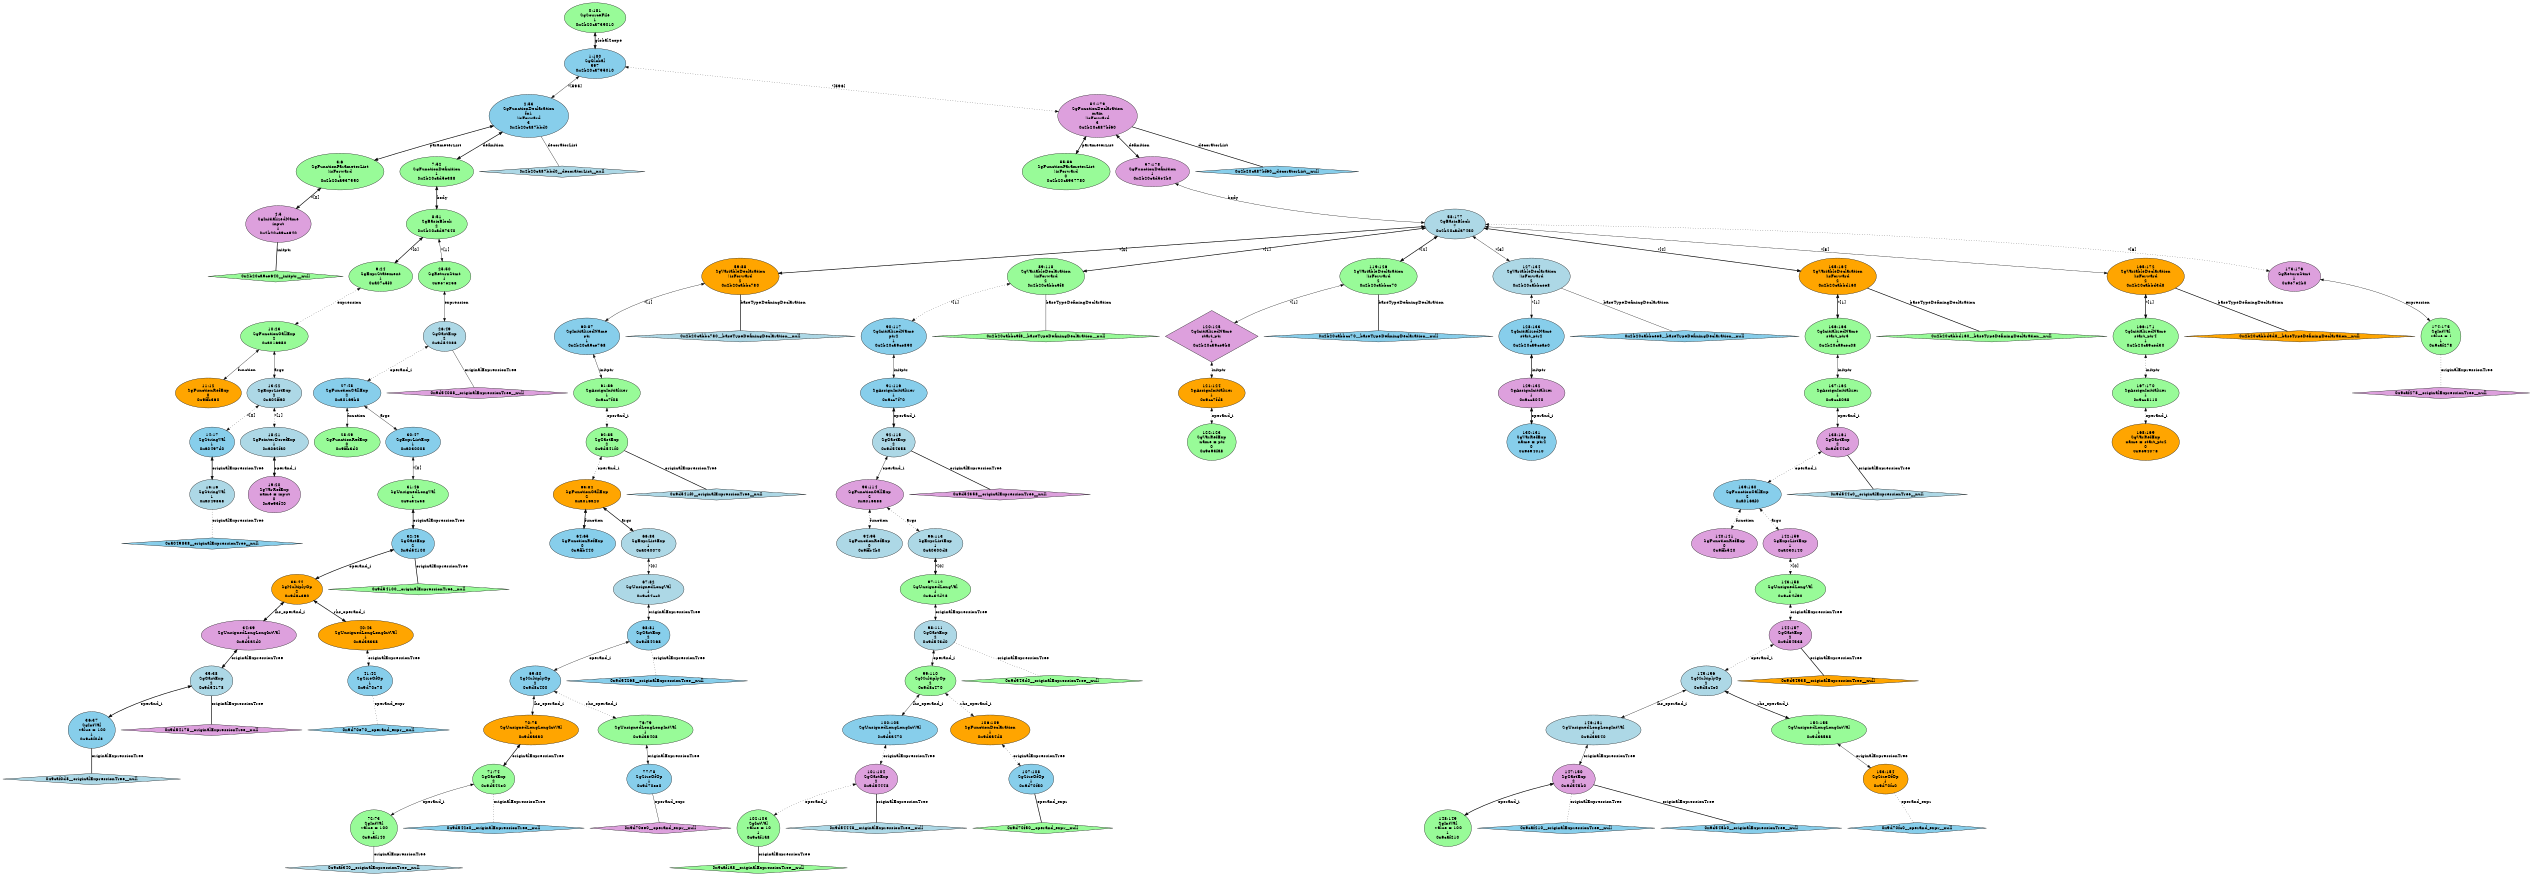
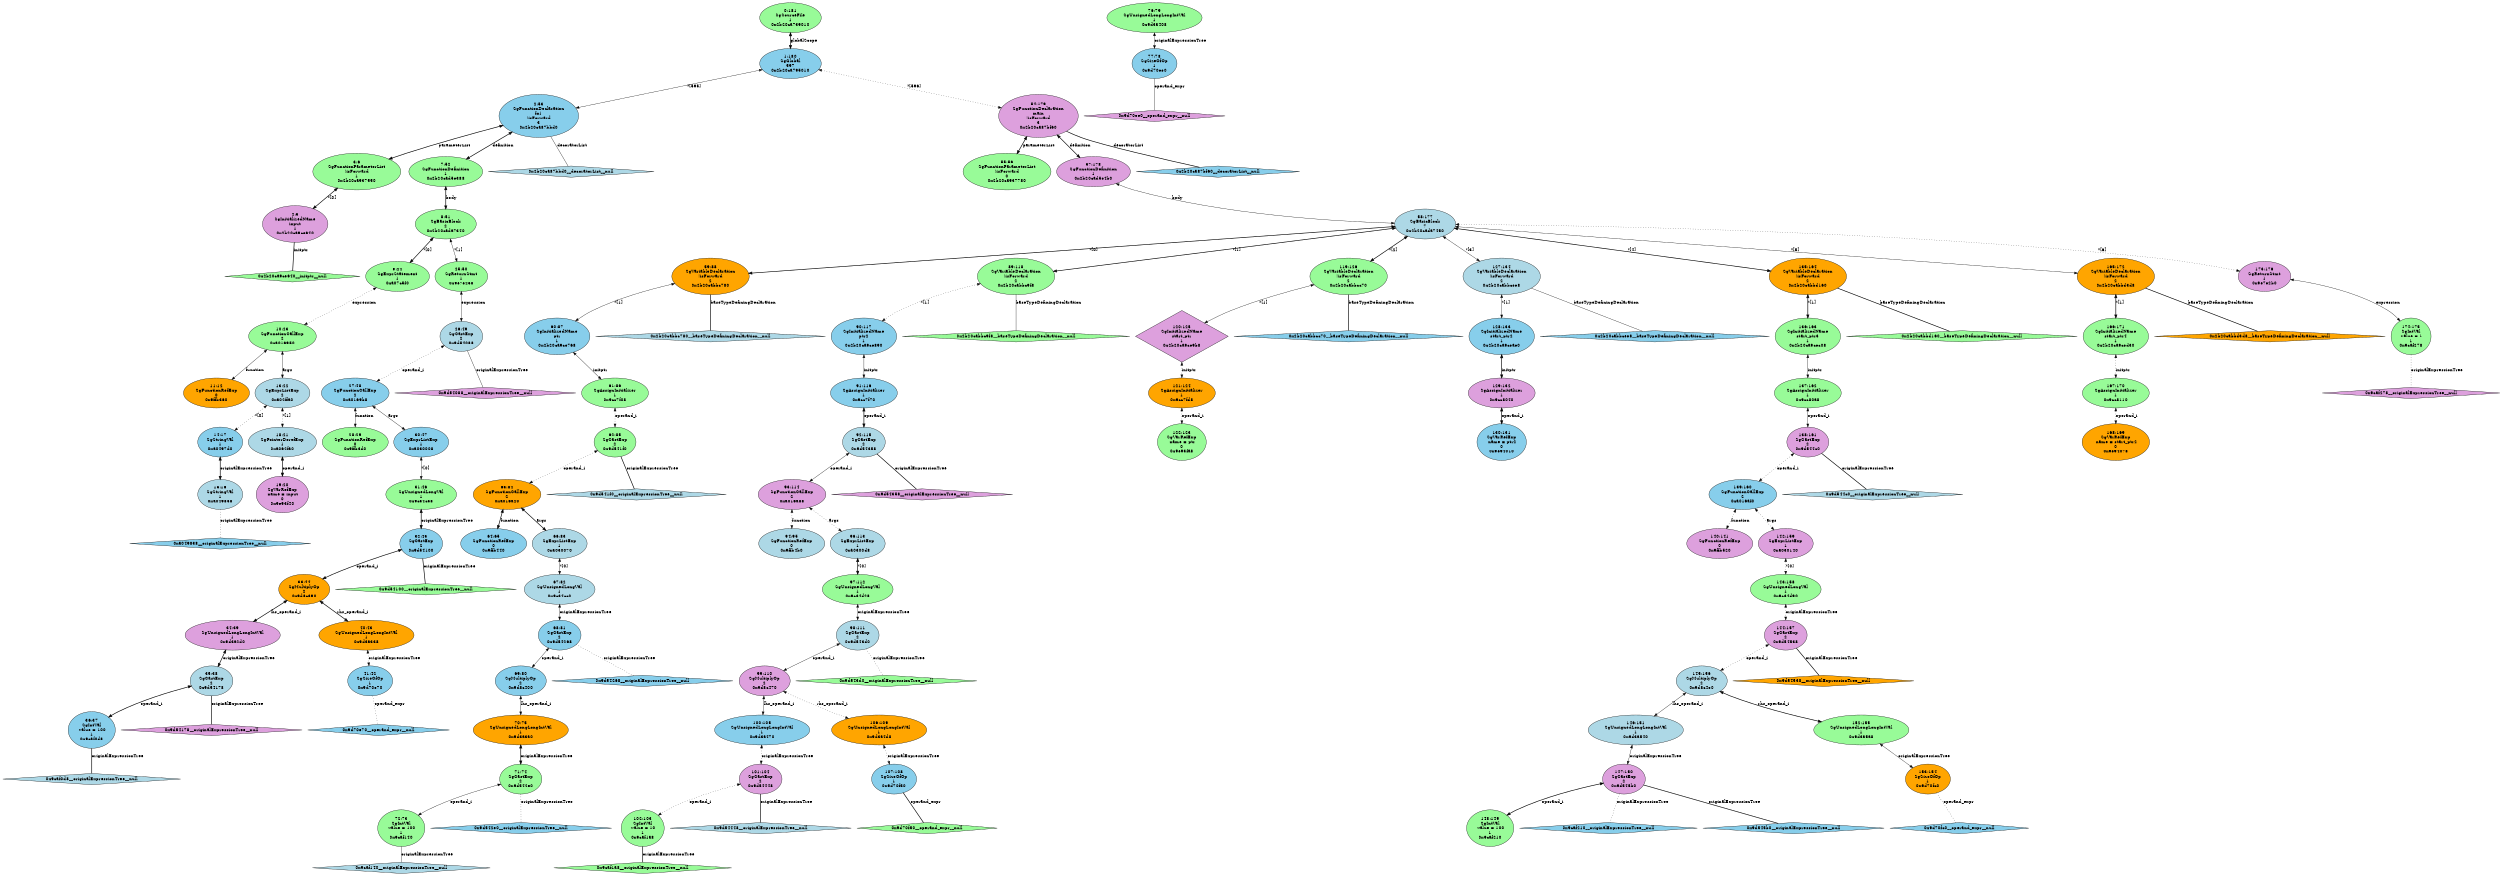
node "99:110 SgMultiplyOp 2 0x9d8c470": fillcolor palegreen -> plum
edge "69:80 SgMultiplyOp 2 0x9d8c400" -- "76:79 SgUnsignedLongLongIntVal 1 0x9d3a408": removed, label "rhs_operand_i"
node "106:109 SgFunctionDeclaration 1 0x9d3a4d8": label "106:109 SgFunctionDeclaration 1 0x9d3a4d8" -> "106:109 SgUnsignedLongLongIntVal 1 0x9d3a4d8"
node "0x9caf340__originalExpressionTree__null": label "0x9caf340__originalExpressionTree__null" -> "0x9caf140__originalExpressionTree__null"
